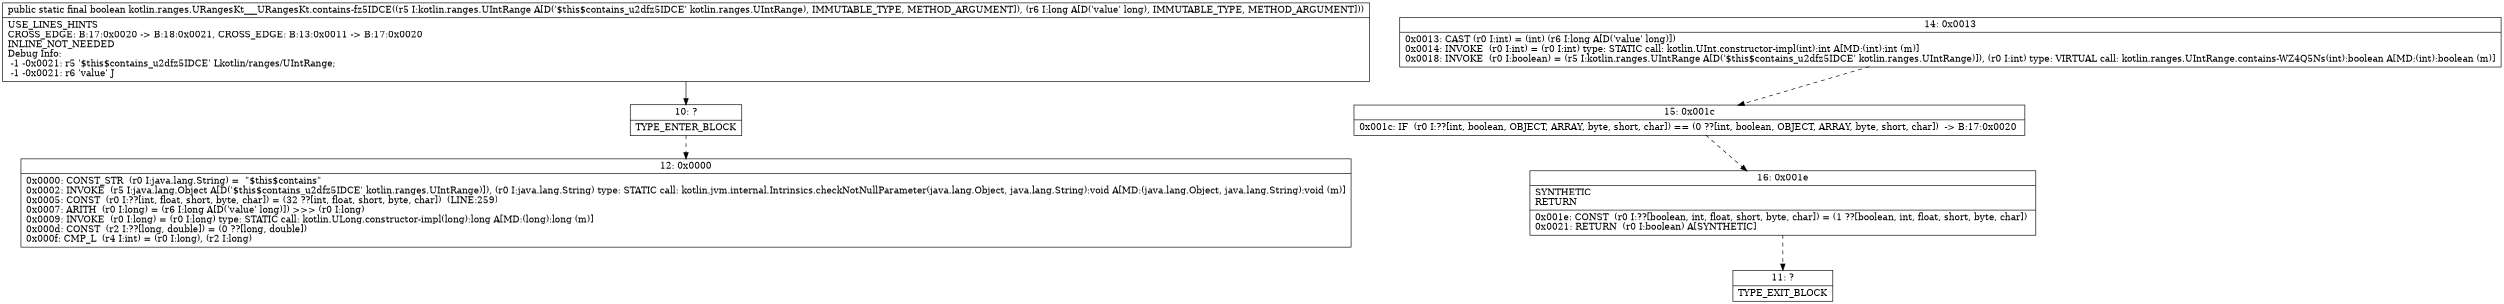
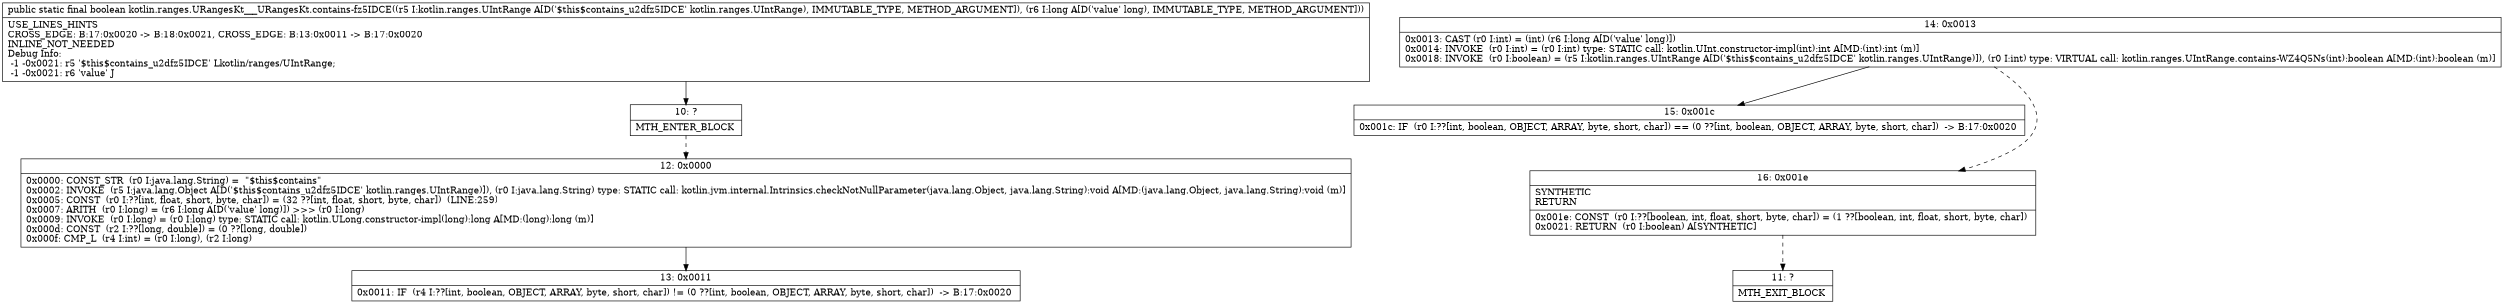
edge "14: 0x0013" -> "15: 0x001c": style dashed -> solid
node "10: ?": text "TYPE_ENTER_BLOCK" -> "MTH_ENTER_BLOCK"
edge "15: 0x001c" -> "16: 0x001e": now "14: 0x0013" -> "16: 0x001e"
node "13: 0x0011": added
node "11: ?": text "TYPE_EXIT_BLOCK" -> "MTH_EXIT_BLOCK"
